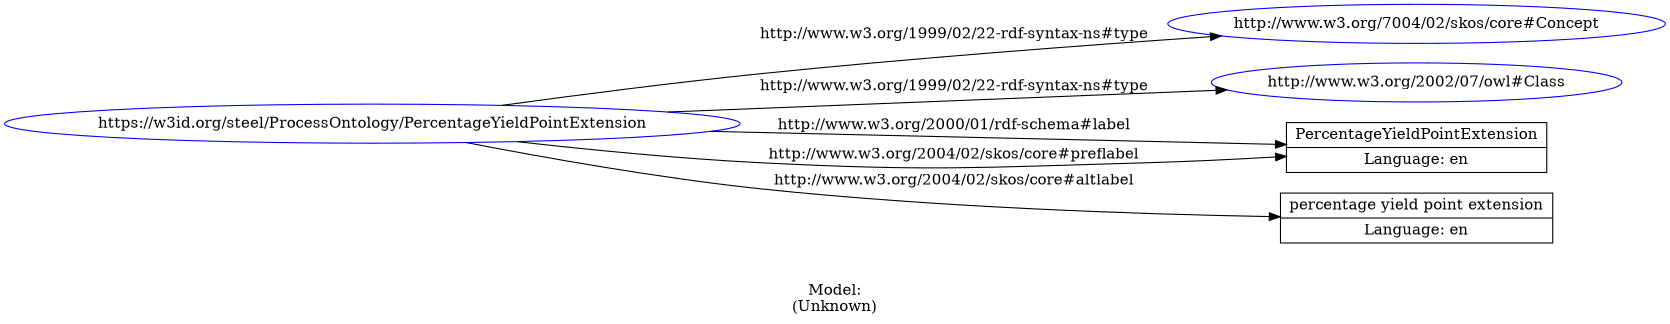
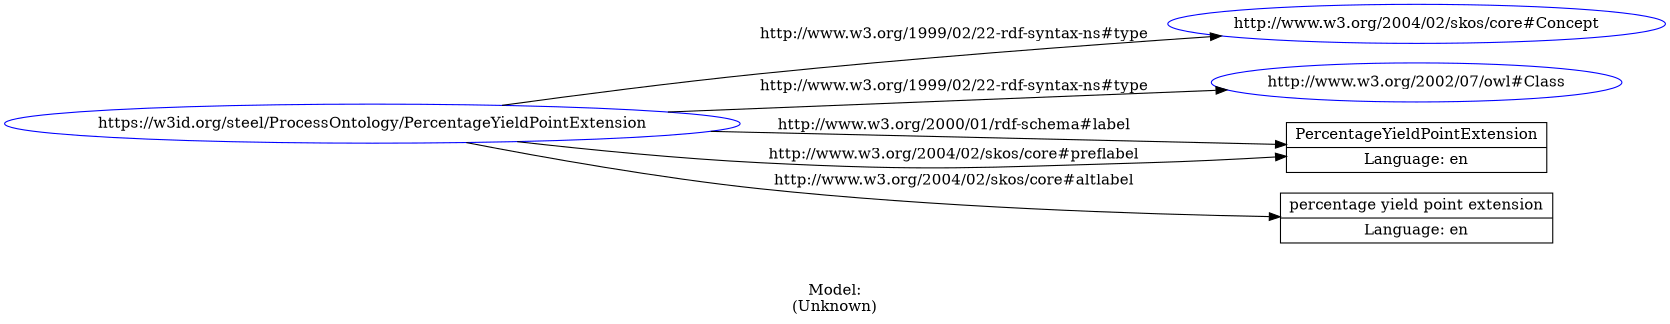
node "http://www.w3.org/7004/02/skos/core#Concept": label "http://www.w3.org/7004/02/skos/core#Concept" -> "http://www.w3.org/2004/02/skos/core#Concept"
